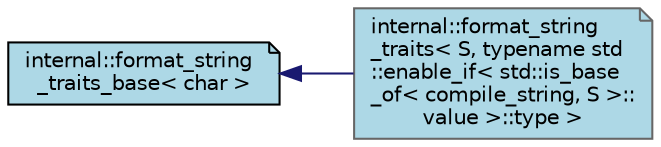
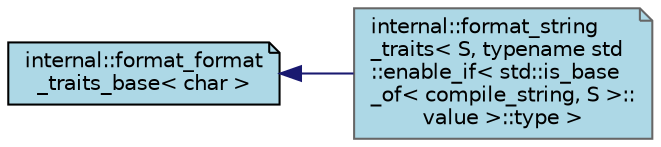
node "internal::format_string _traits_base< char >": label "internal::format_string _traits_base< char >" -> "internal::format_format _traits_base< char >"
